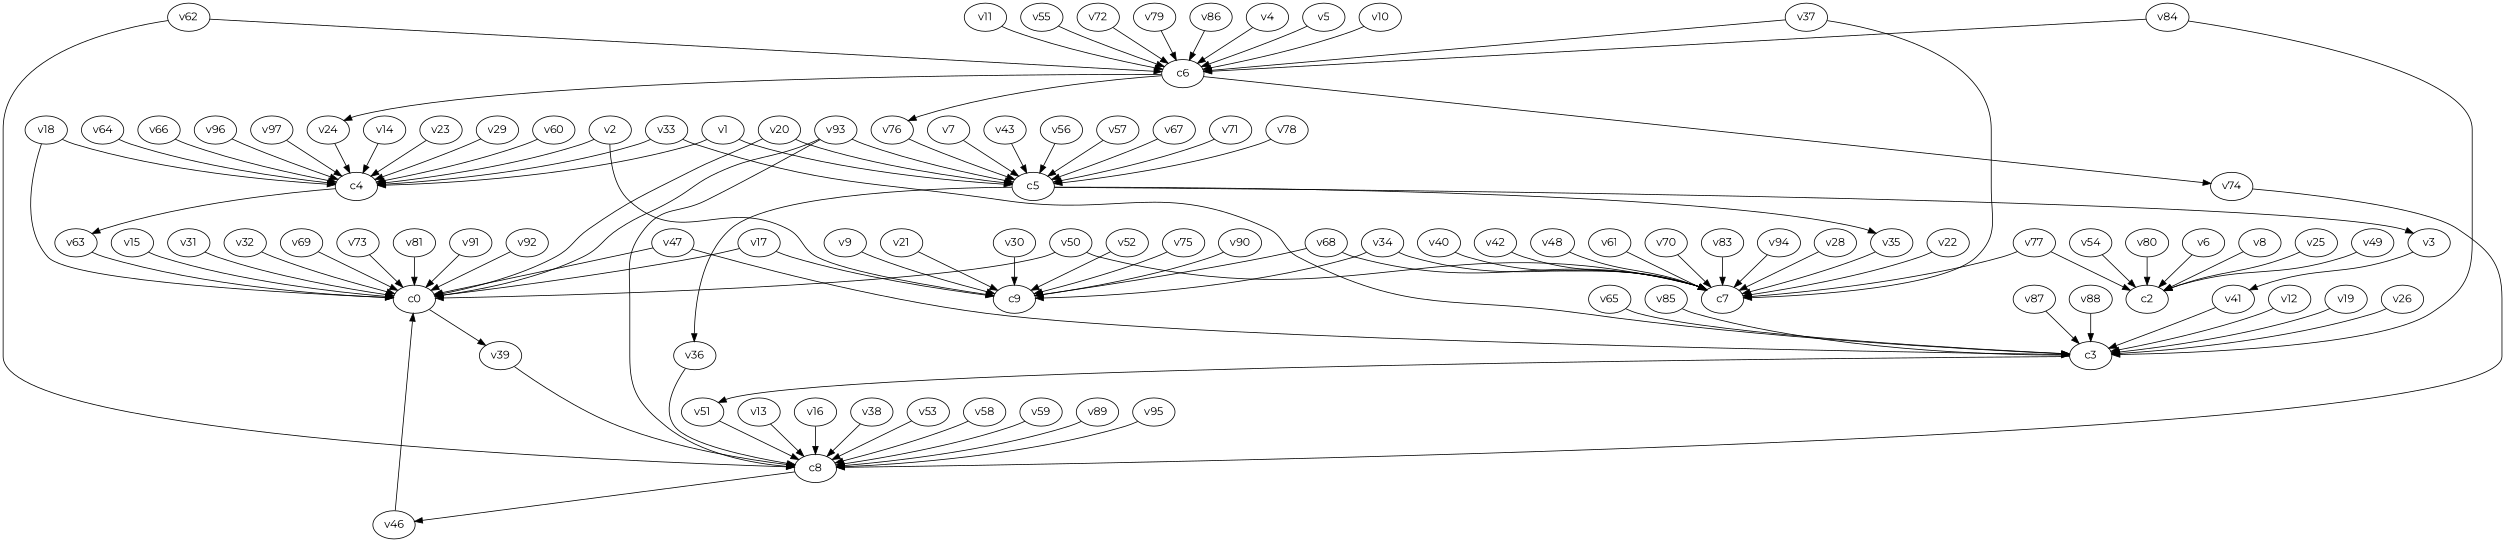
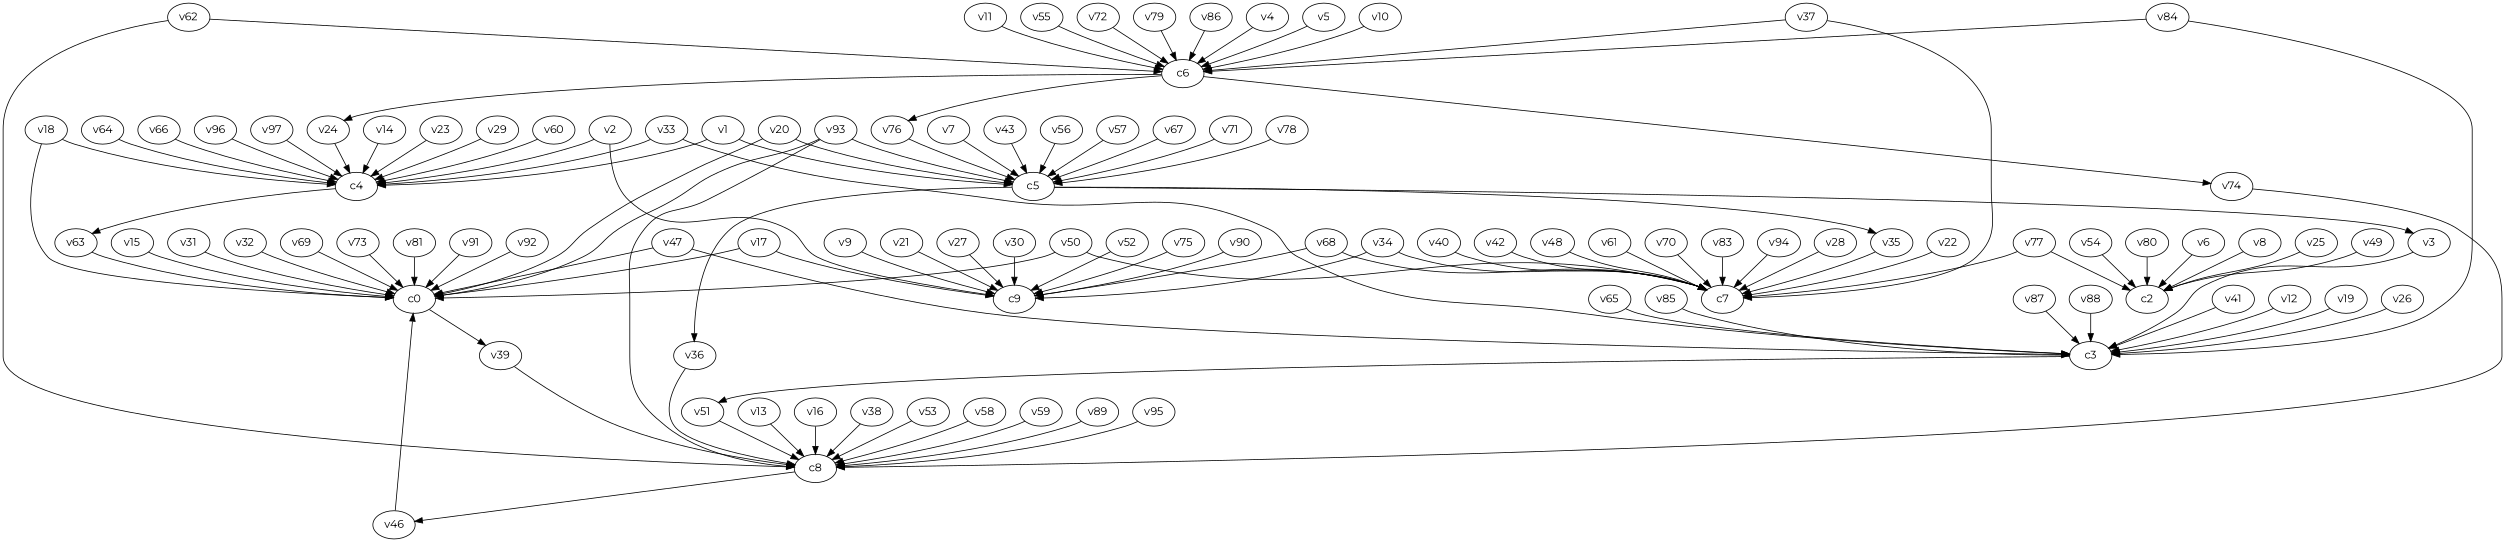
node "v27": added
edge "v3" -> "v41": now "v3" -> "c3"
